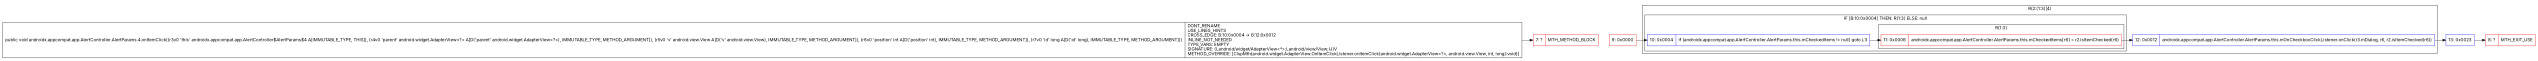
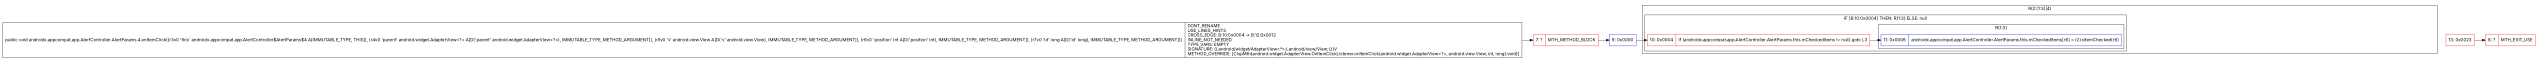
edge "7: ?" -> "9: 0x0000": added
node "9: 0x0000": color red -> blue
node "10: 0x0004": color blue -> red
node "11: 0x0006": color red -> blue
node "12: 0x0012": removed
node "13: 0x0023": color blue -> red
